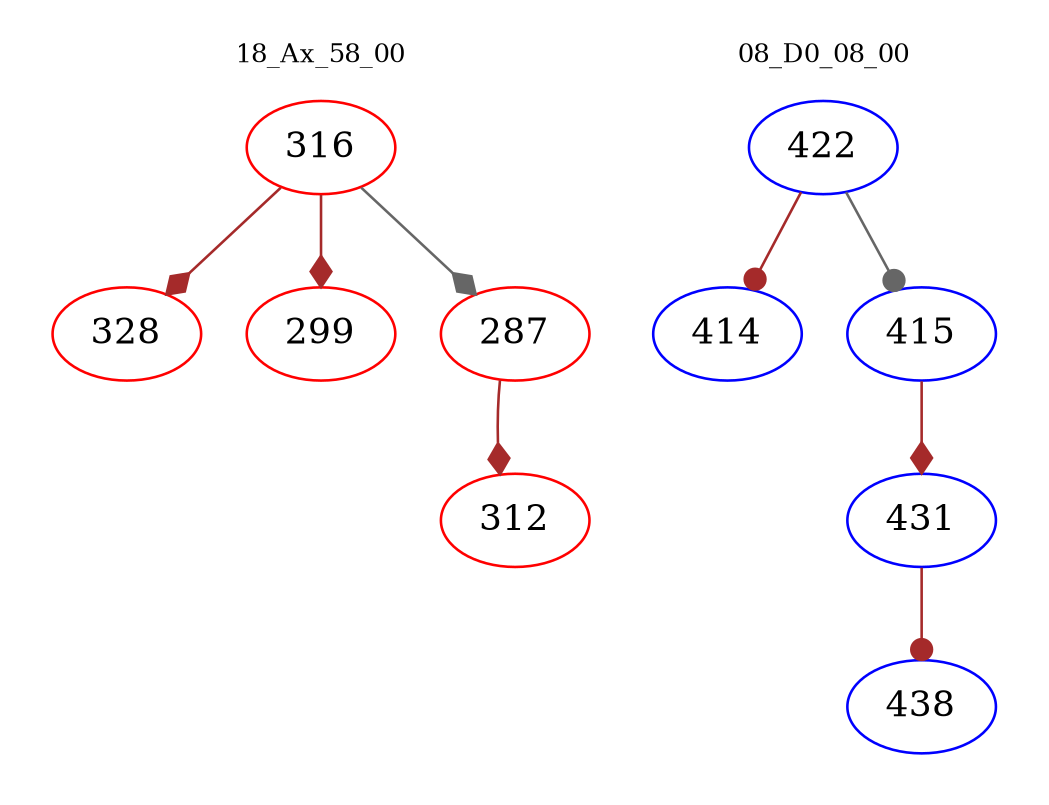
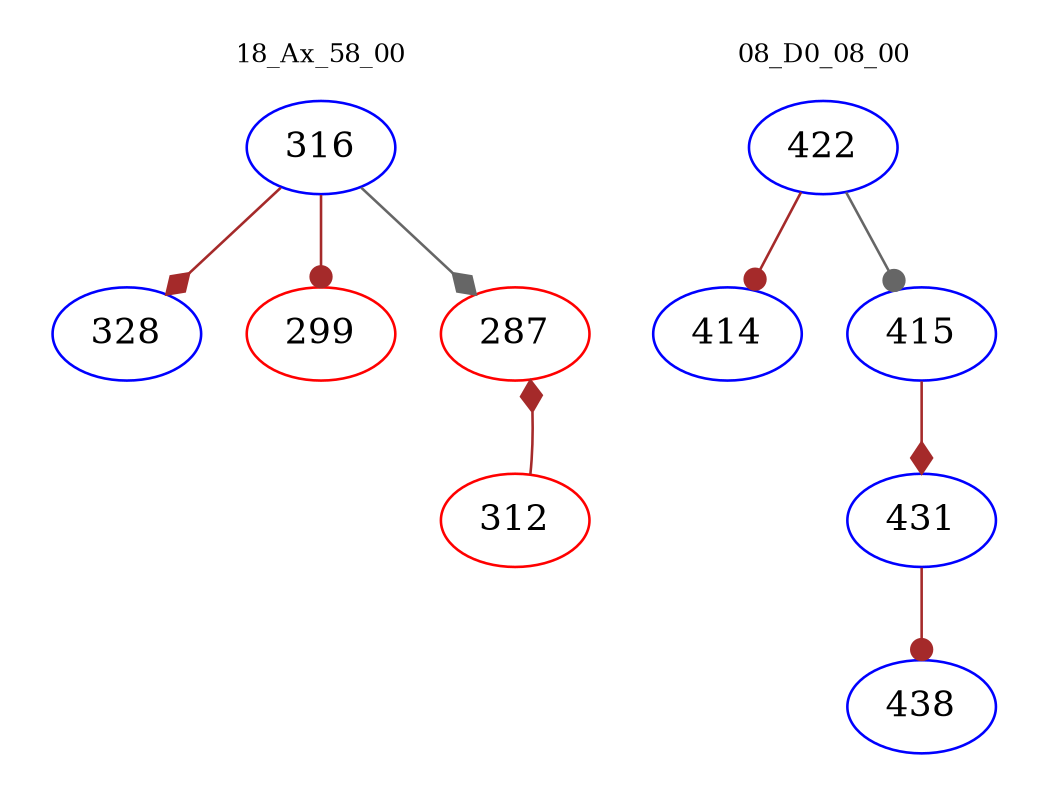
node "316": color red -> blue
edge "316" -> "299": arrowhead diamond -> dot
node "328": color red -> blue
edge "287" -> "312": reversed
